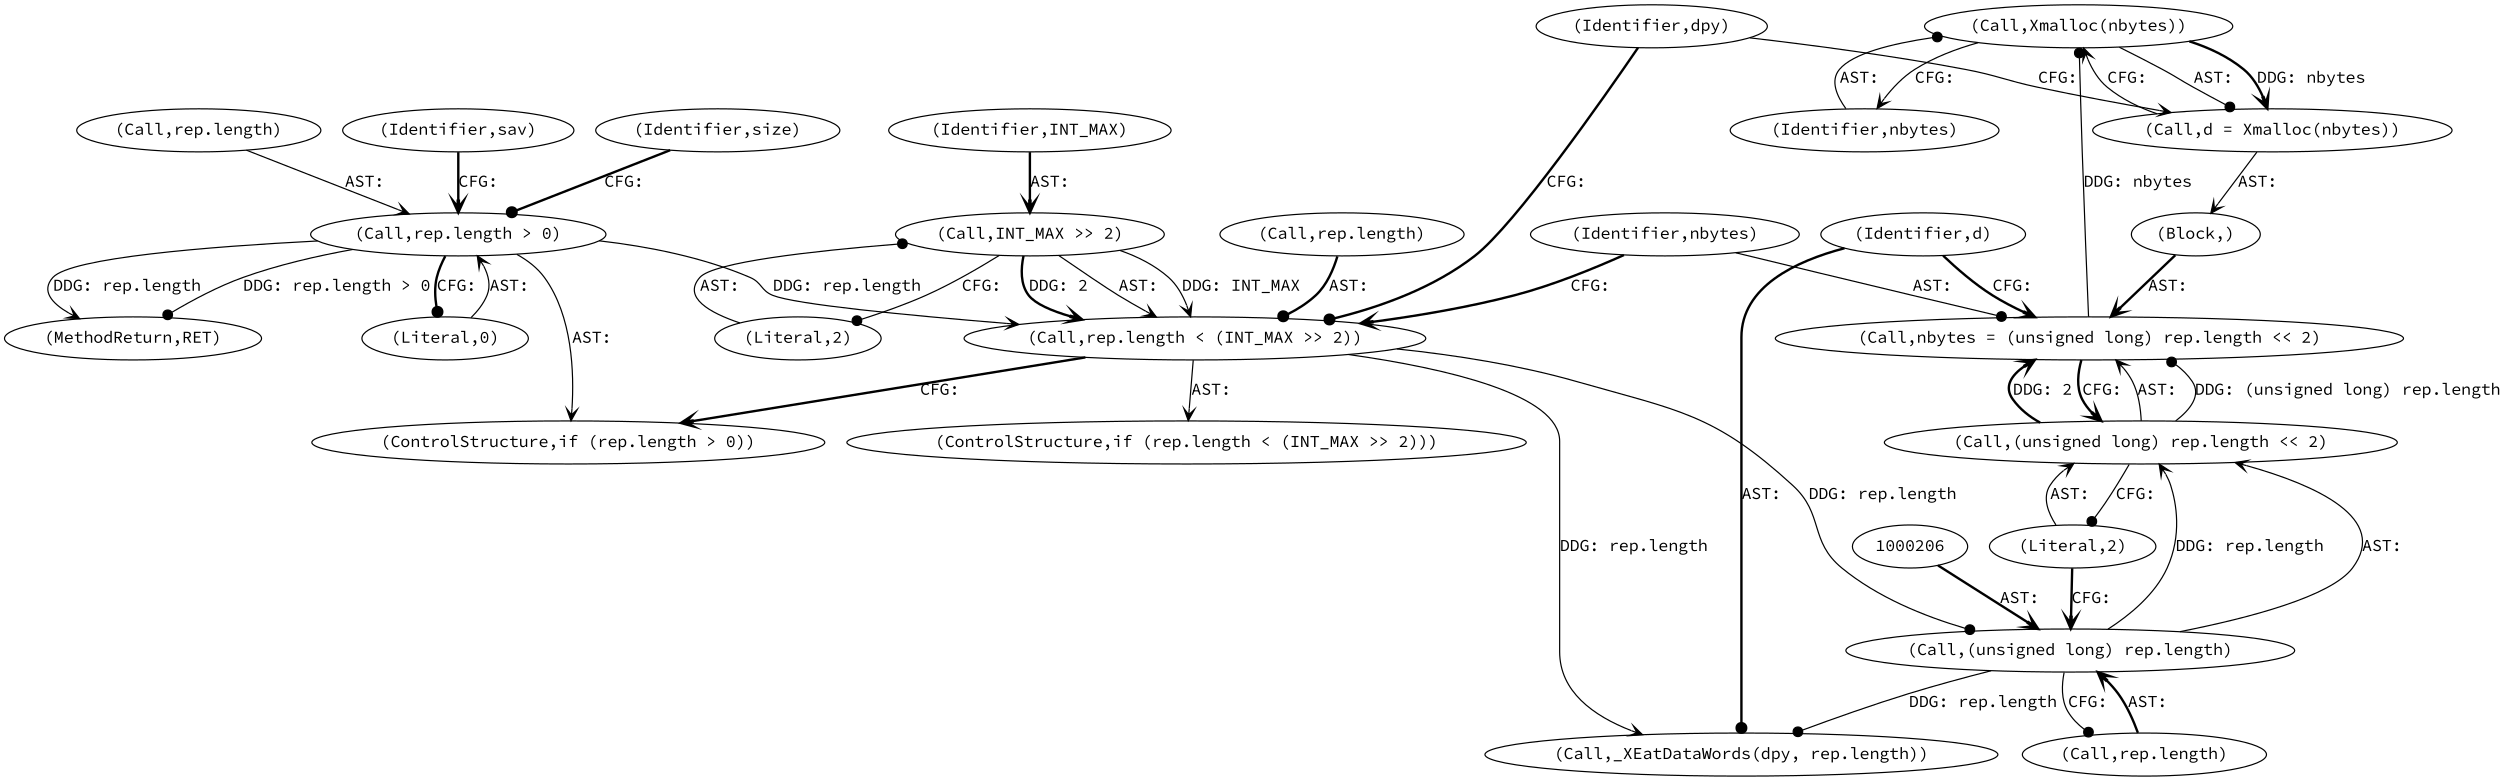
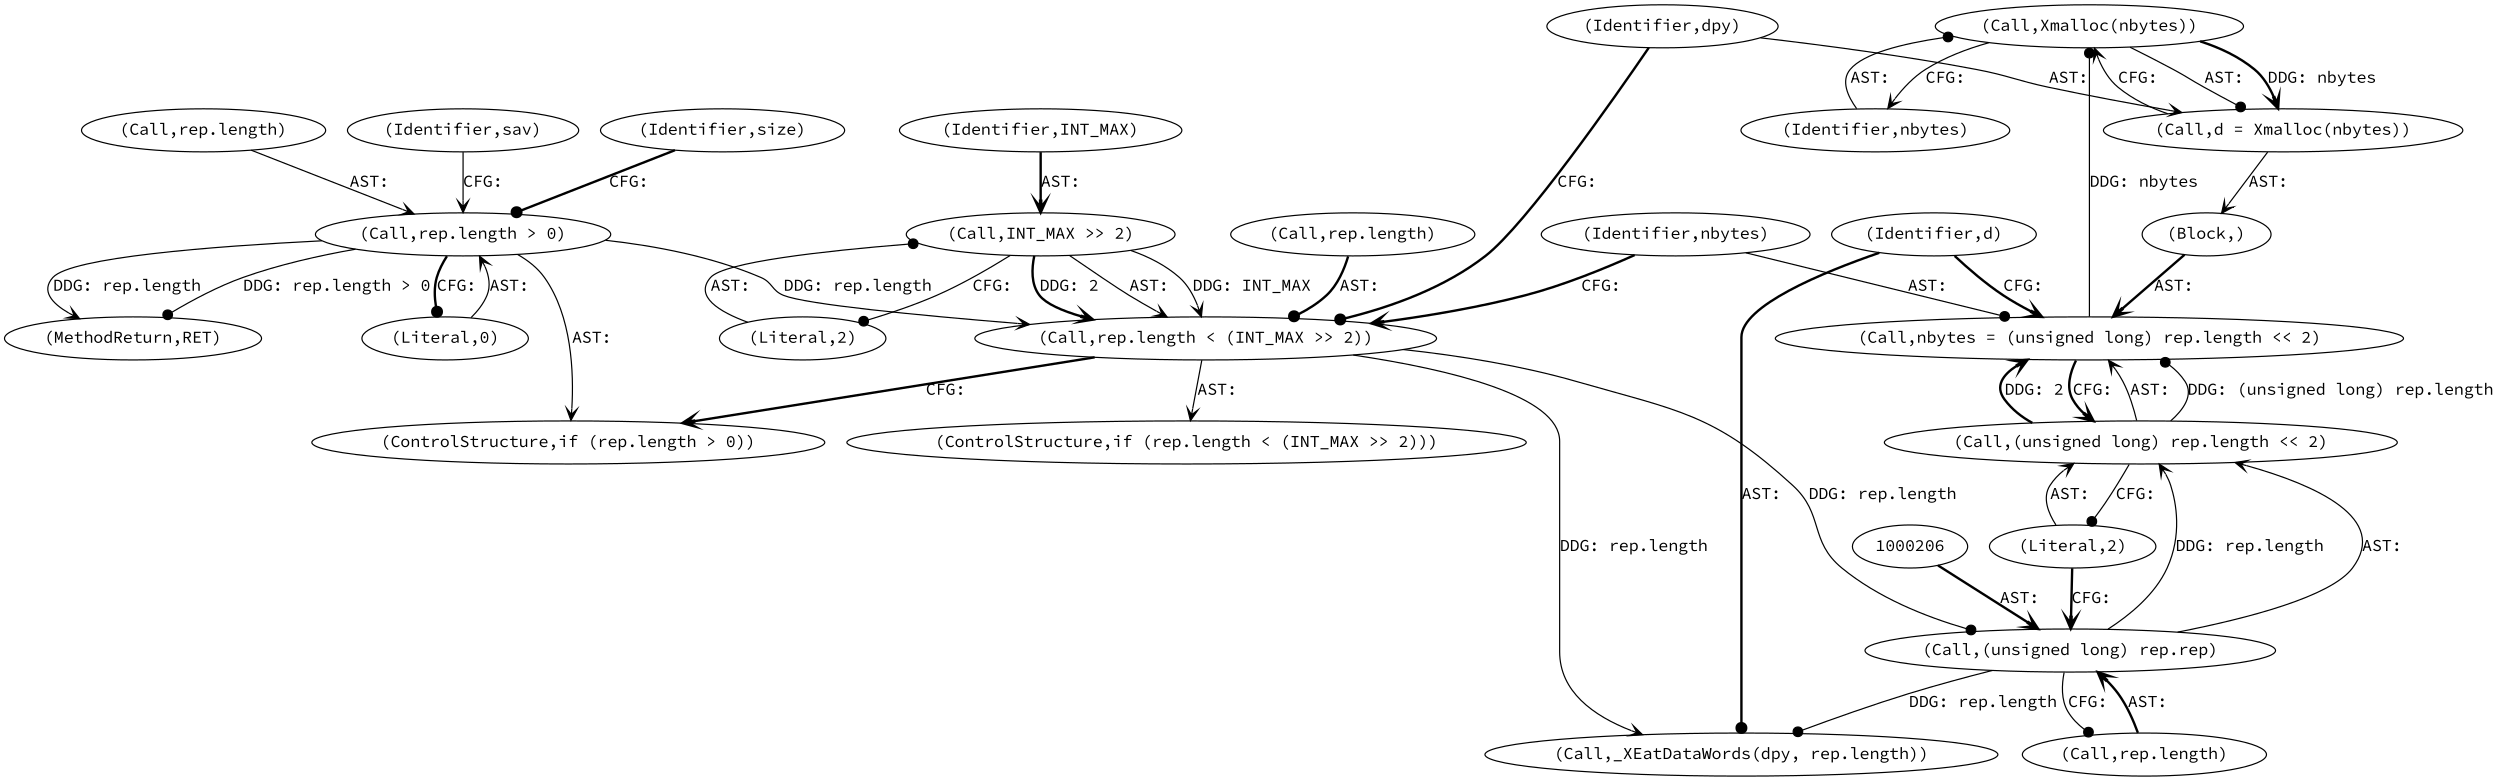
edge "(Identifier,dpy)" -> "(Call,d = Xmalloc(nbytes))": label "CFG: " -> "AST: "
edge "(Identifier,sav)" -> "(Call,rep.length > 0)": style bold -> solid
node "(Call,(unsigned long) rep.length)": label "(Call,(unsigned long) rep.length)" -> "(Call,(unsigned long) rep.rep)"
